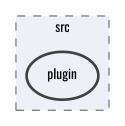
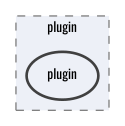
cluster "src": label "src" -> "plugin"
